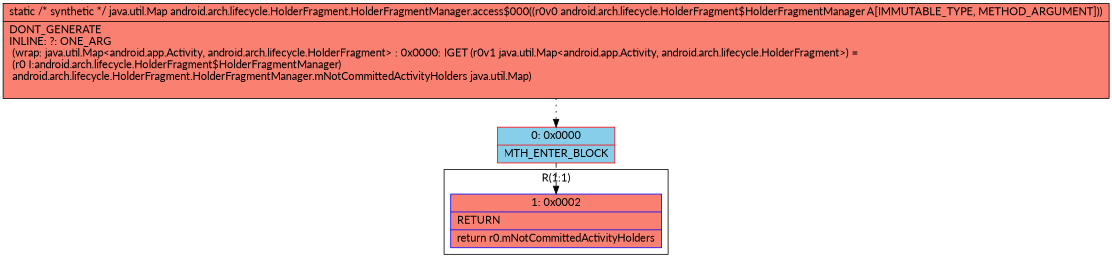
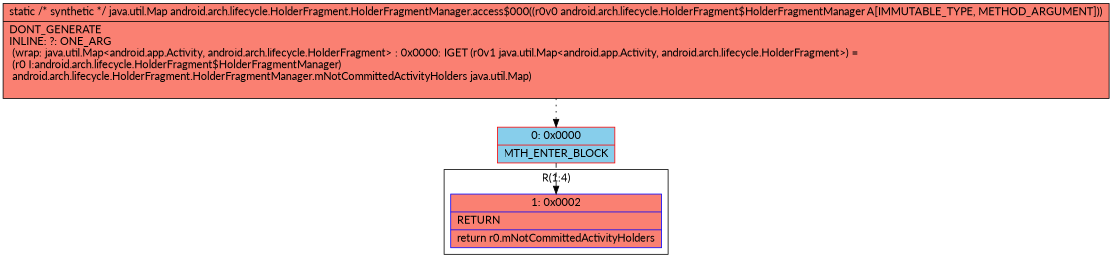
cluster "R(1:1)": label "R(1:1)" -> "R(1:4)"
